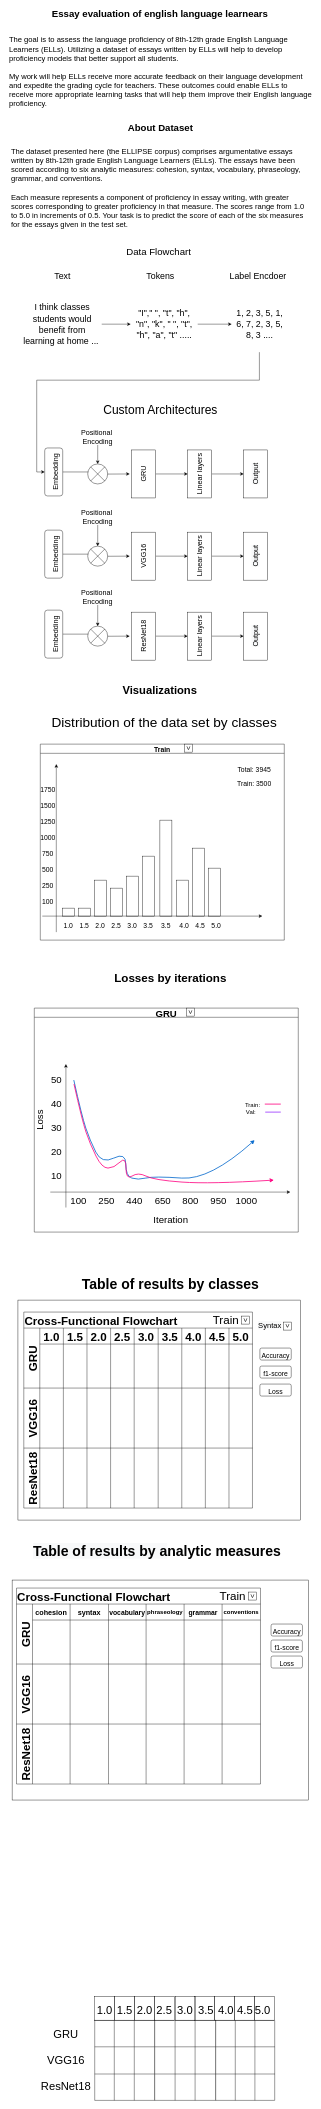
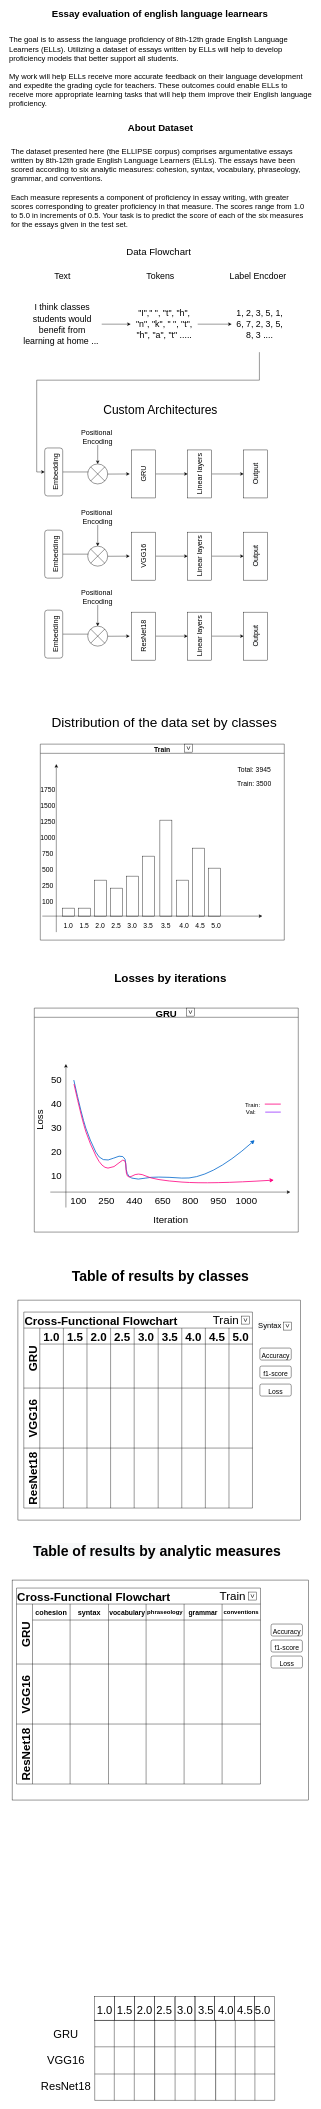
node "Visualizations": removed
node "Table of results by classes": moved (170, 1284) -> (160, 1276)
